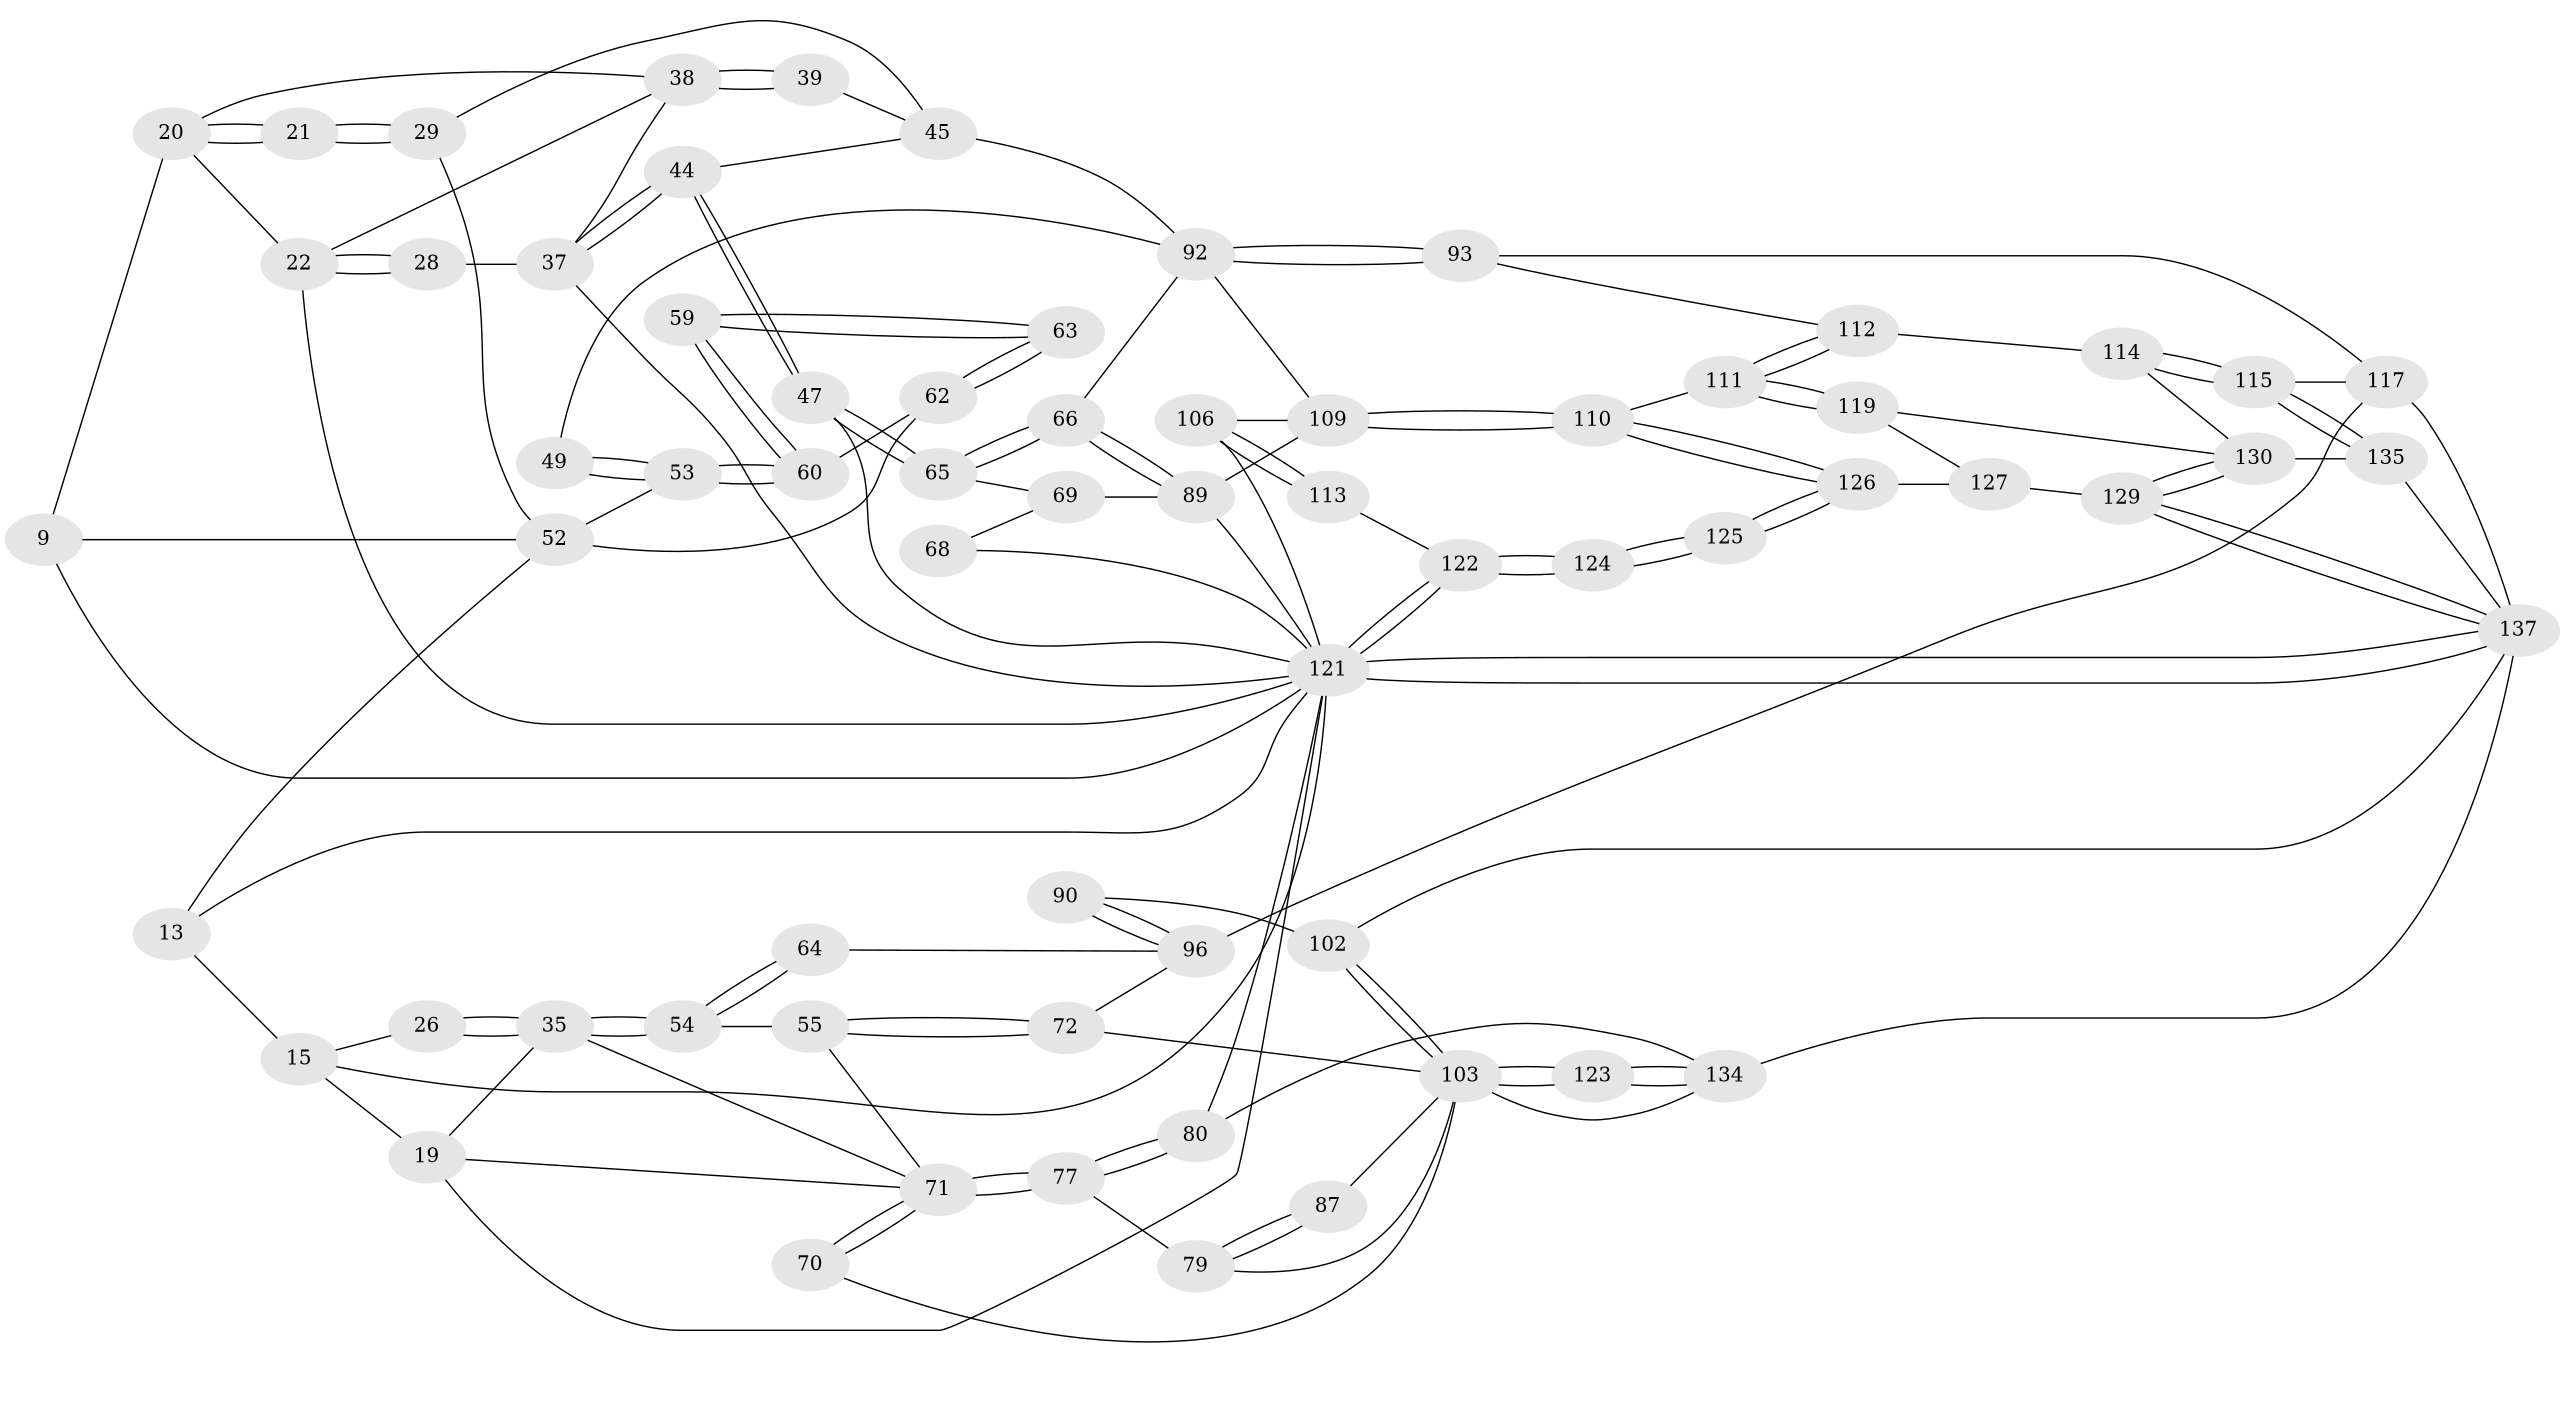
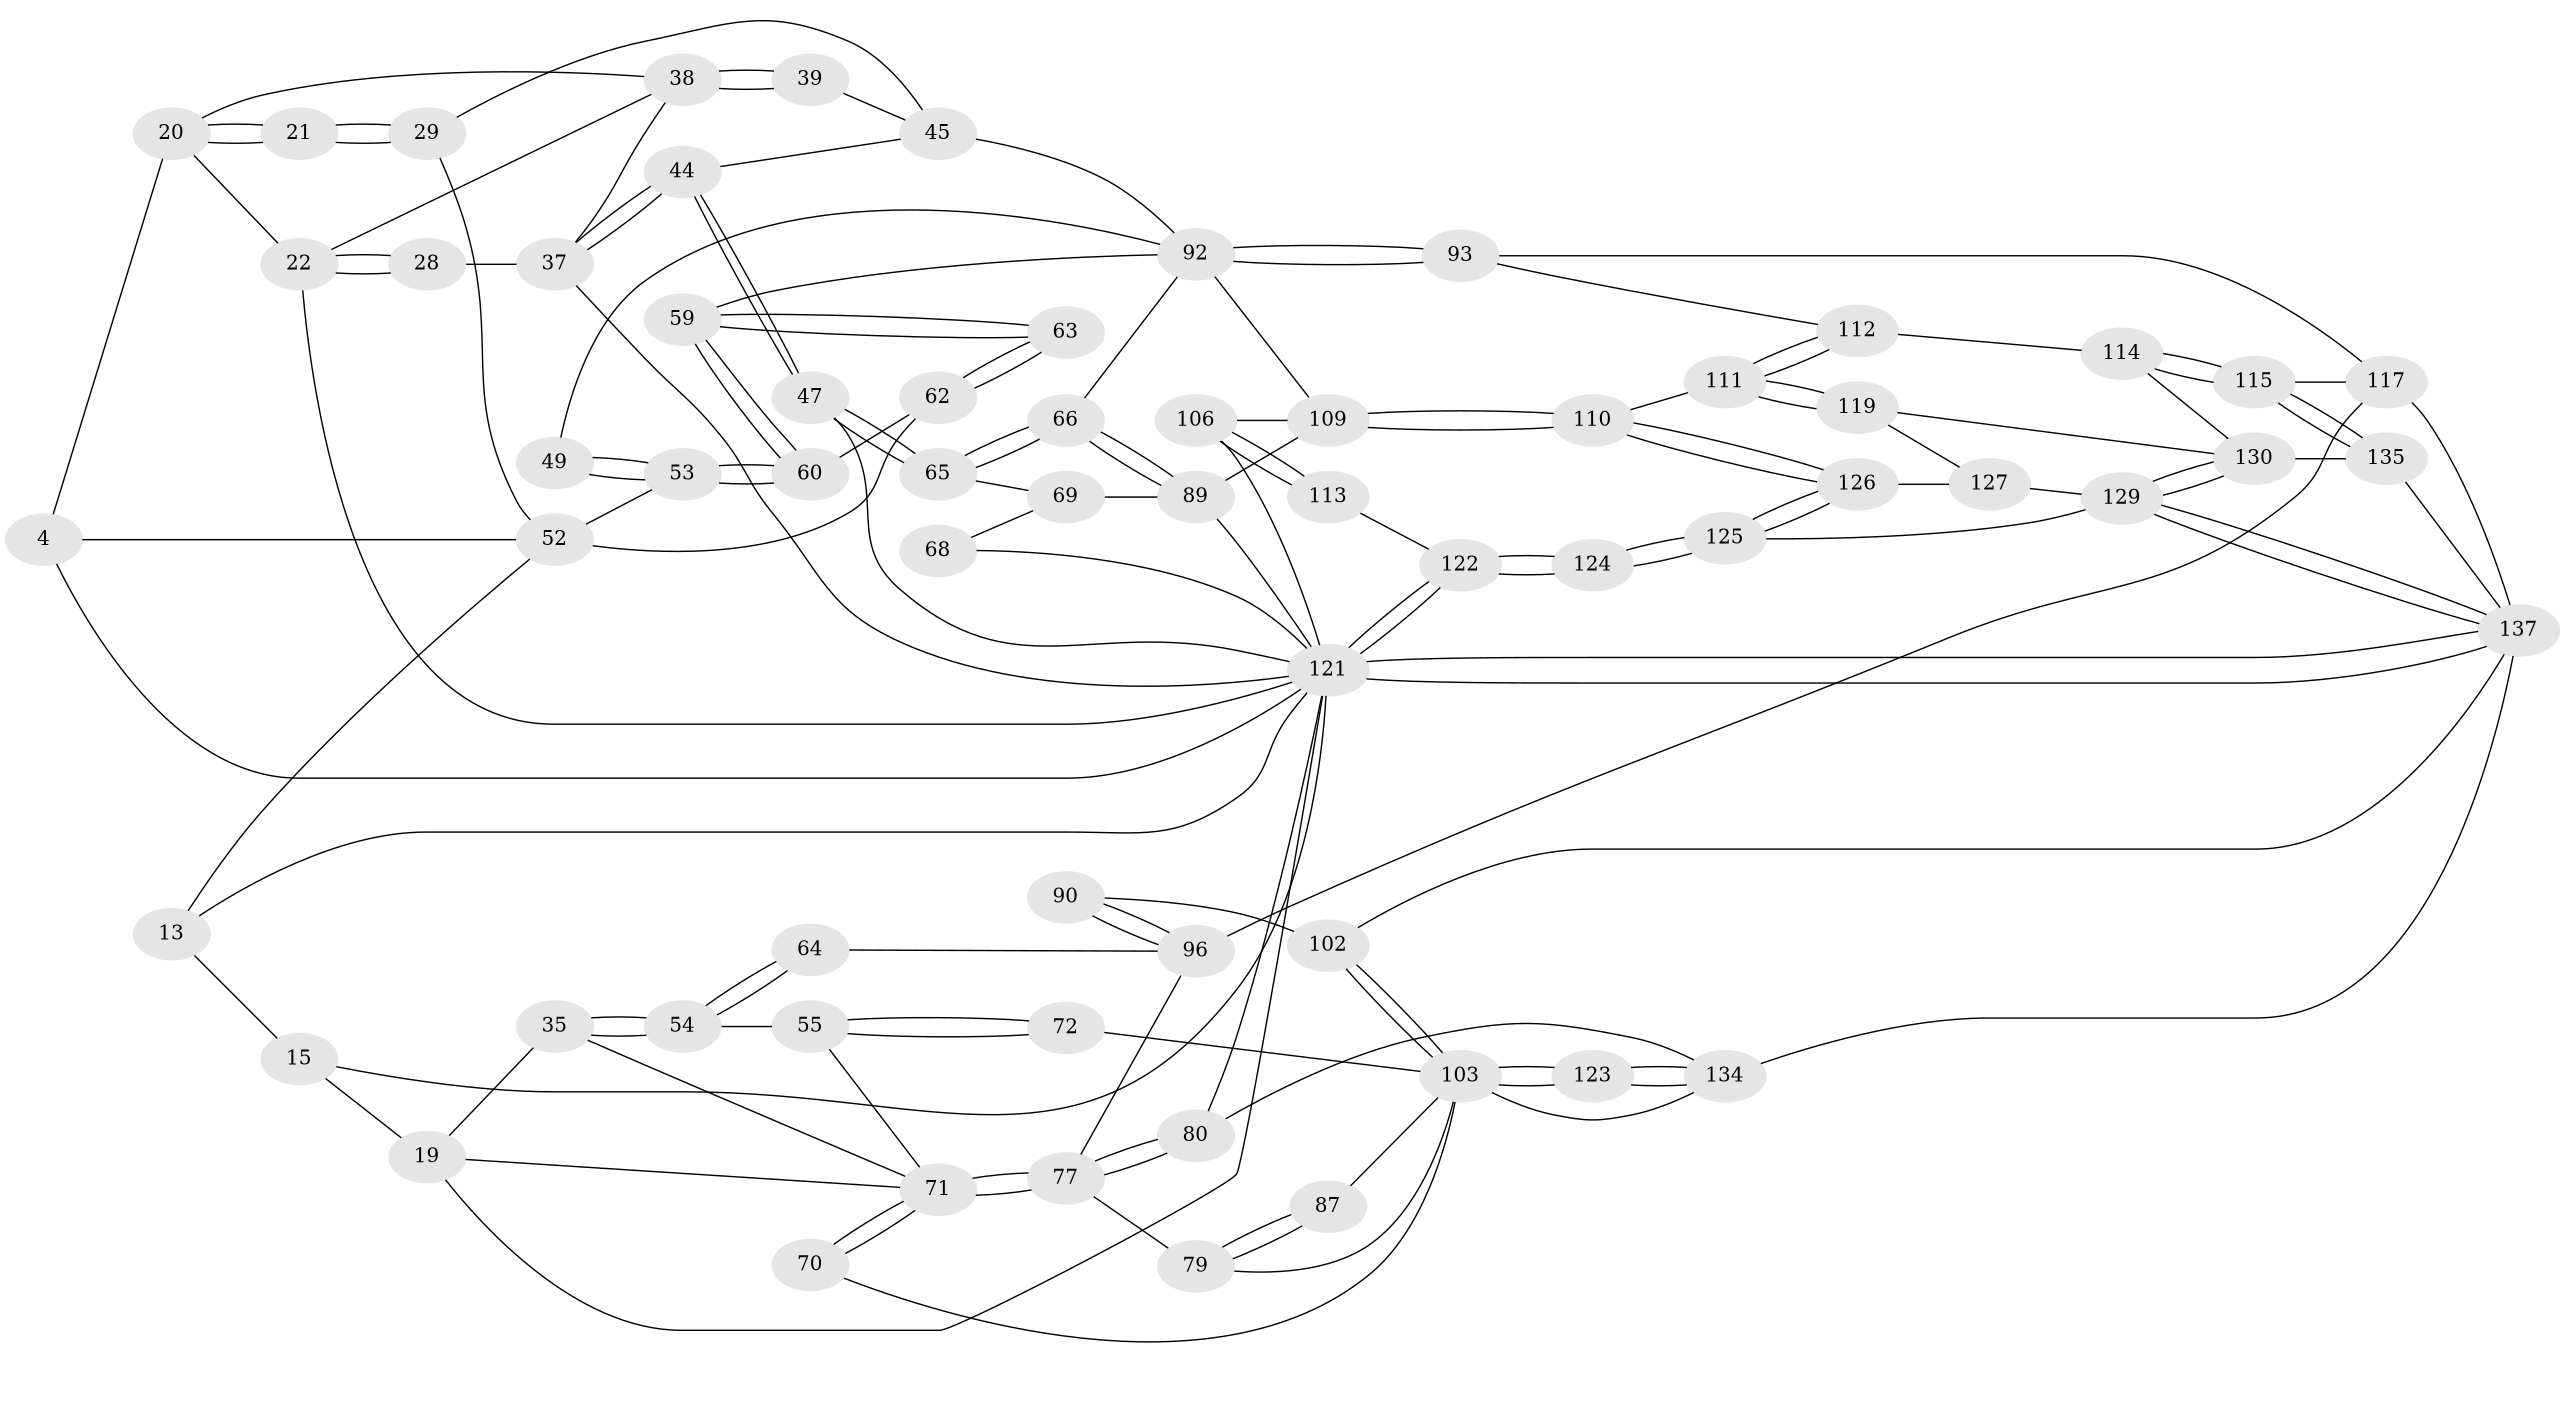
edge "92" -- "59": added
edge "129" -- "125": added
node "9": label "9" -> "4"
edge "96" -- "72": now "96" -- "77"
node "26": removed
